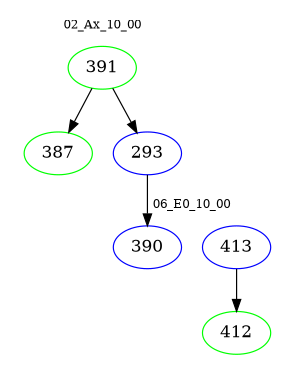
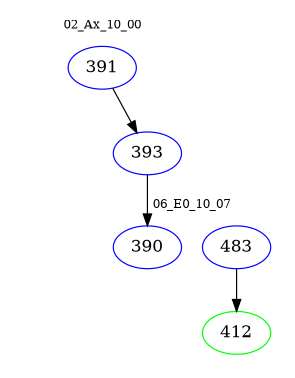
node "391": color green -> blue
node "387": removed
node "293": label "293" -> "393"
cluster "06_E0_10_00": label "06_E0_10_00" -> "06_E0_10_07"
node "413": label "413" -> "483"
